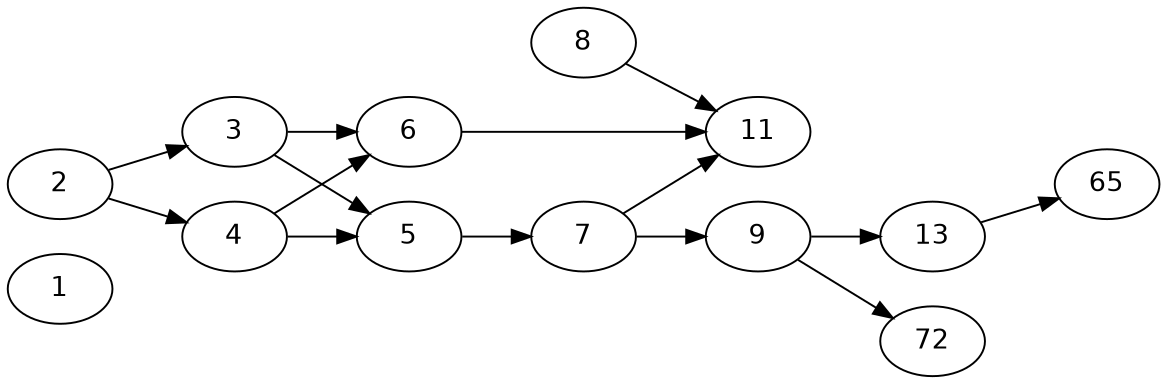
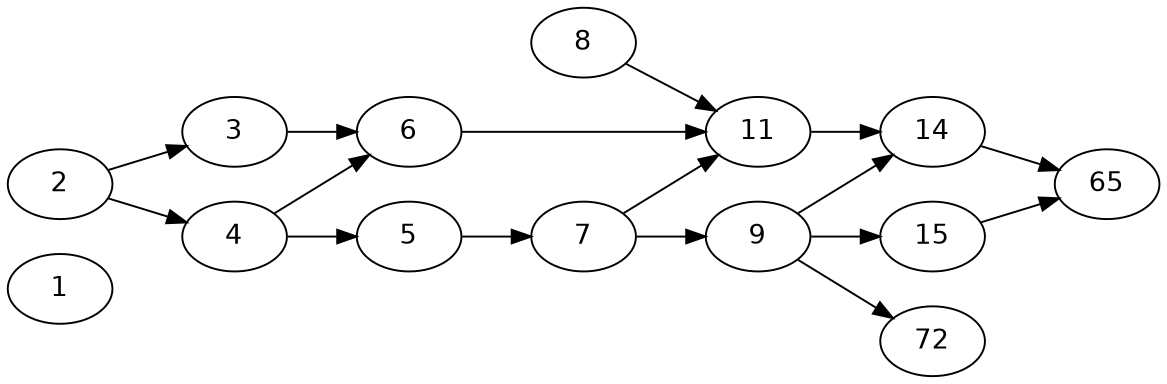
node "14": added
edge "3" -> "5": removed
node "13": label "13" -> "15"
